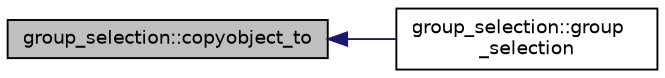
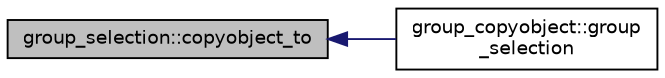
node "group_selection::group _selection": label "group_selection::group _selection" -> "group_copyobject::group _selection"
